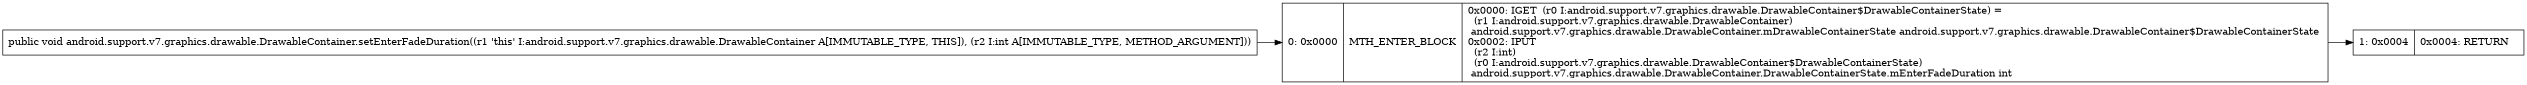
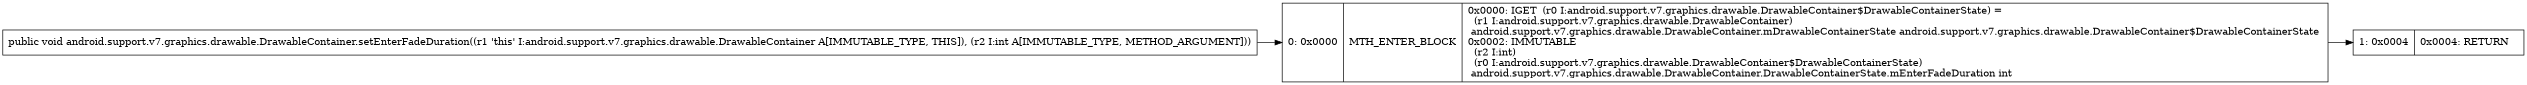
node "0: 0x0000": text "0x0002: IPUT" -> "0x0002: IMMUTABLE"
